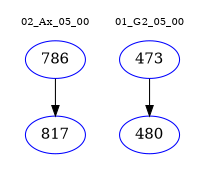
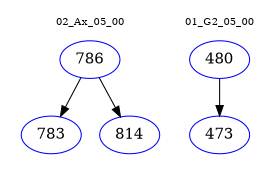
edge "473" -> "480": reversed
node "783": added
node "817": label "817" -> "814"
